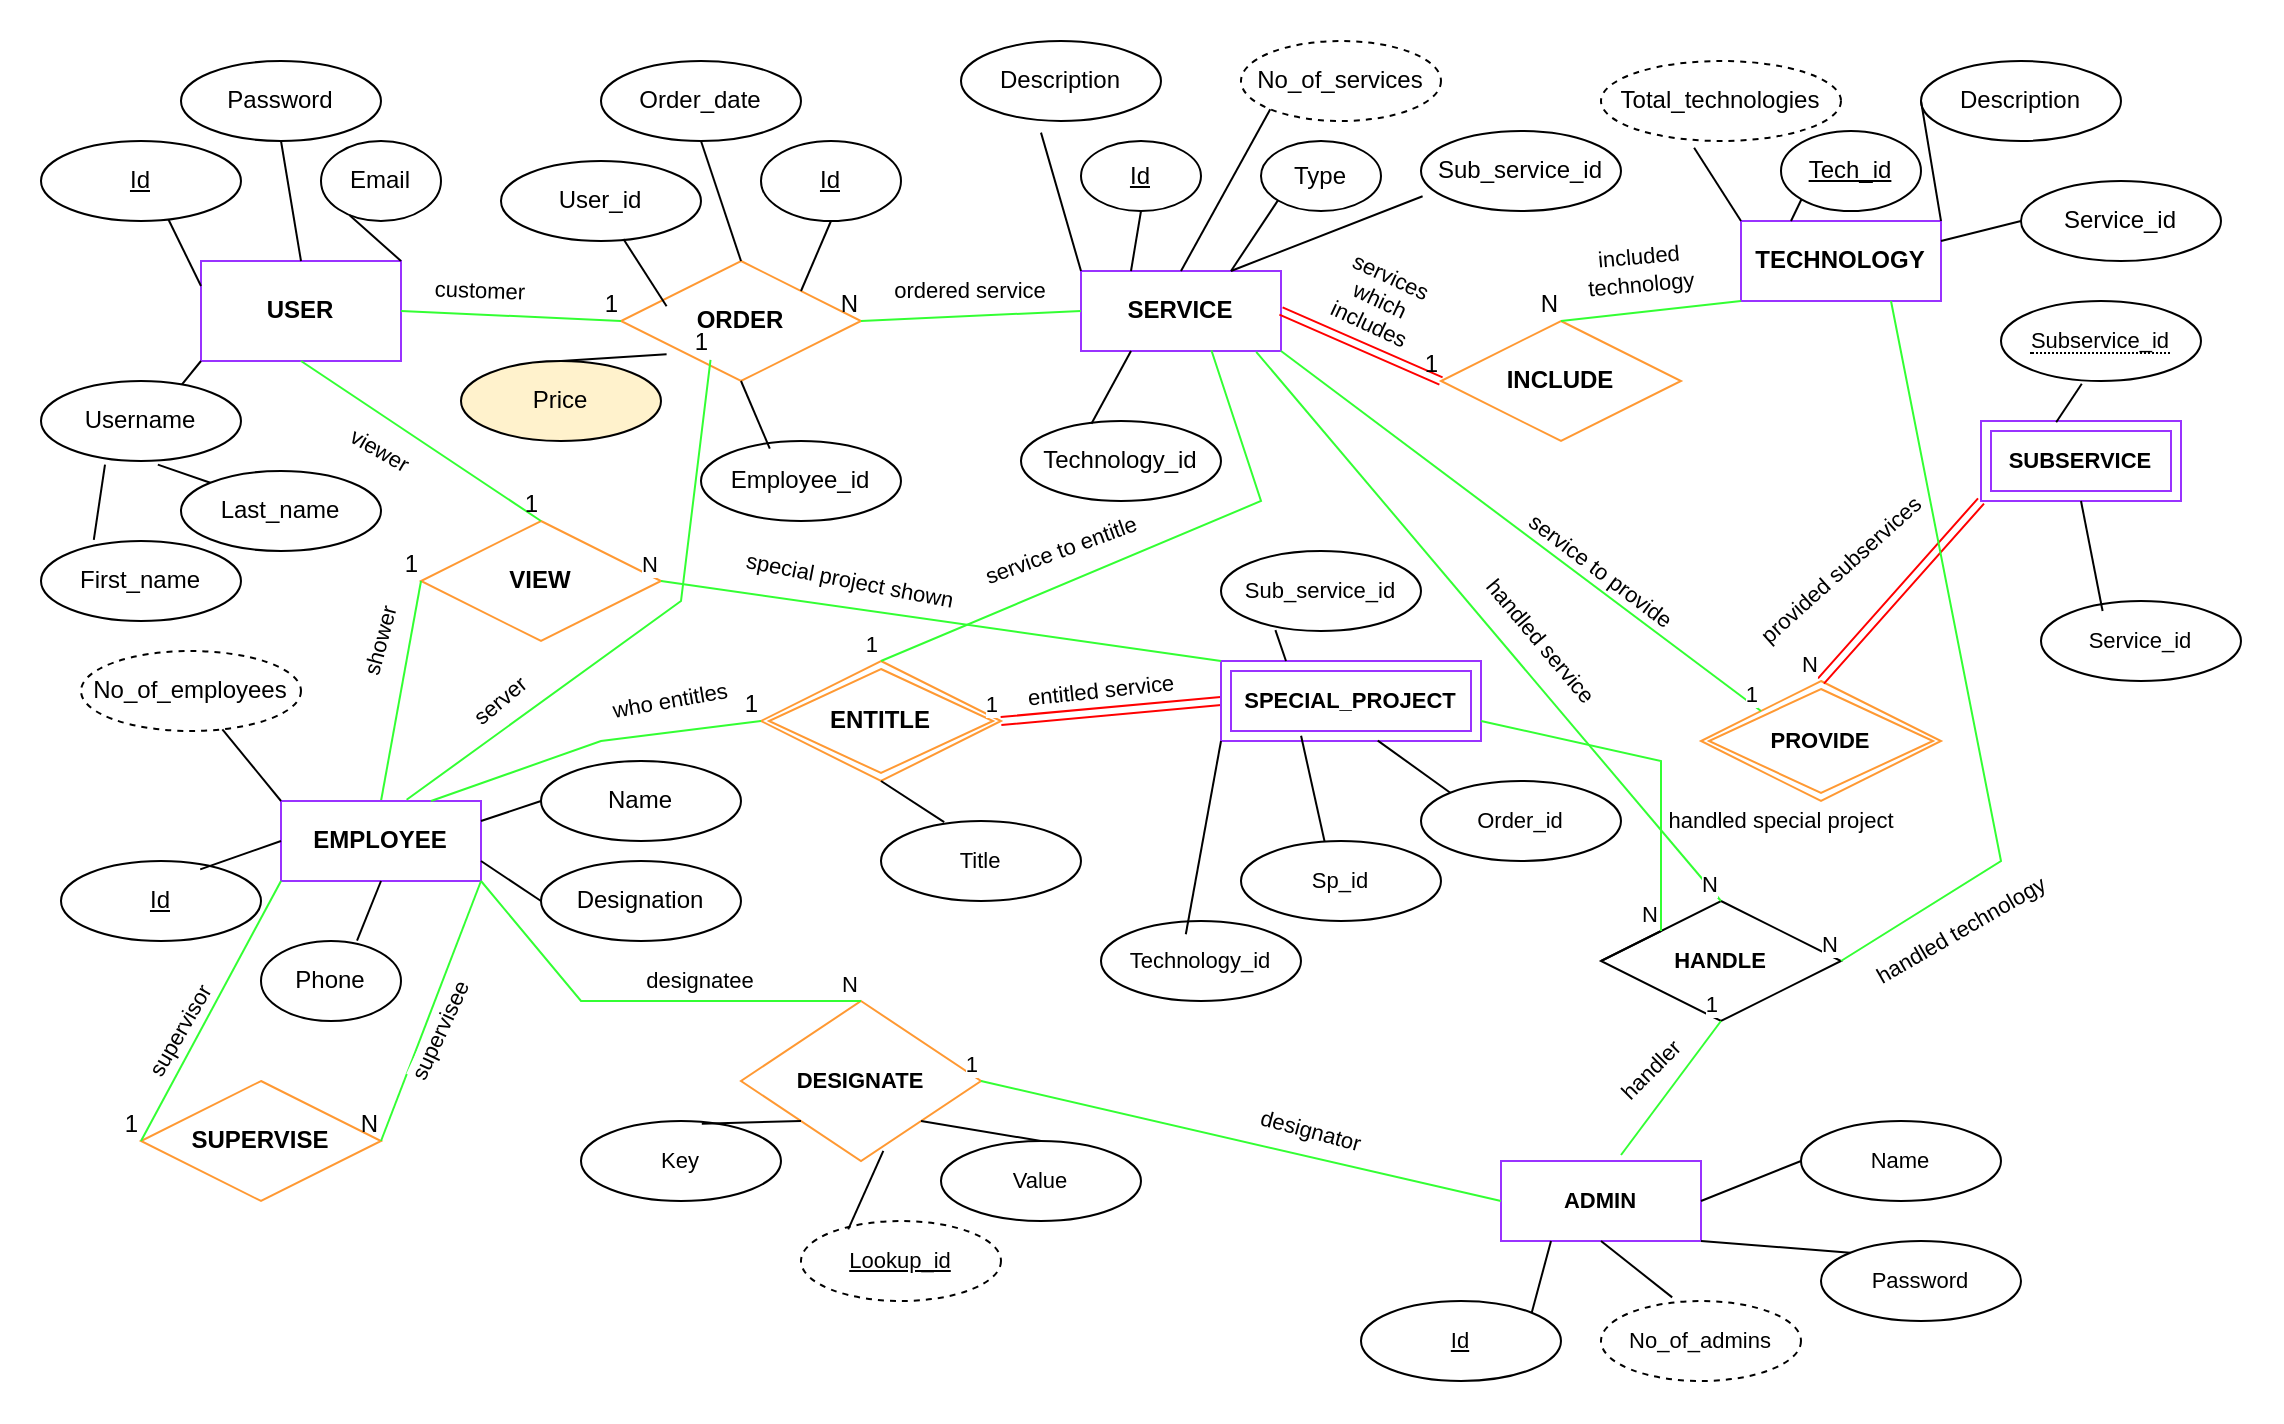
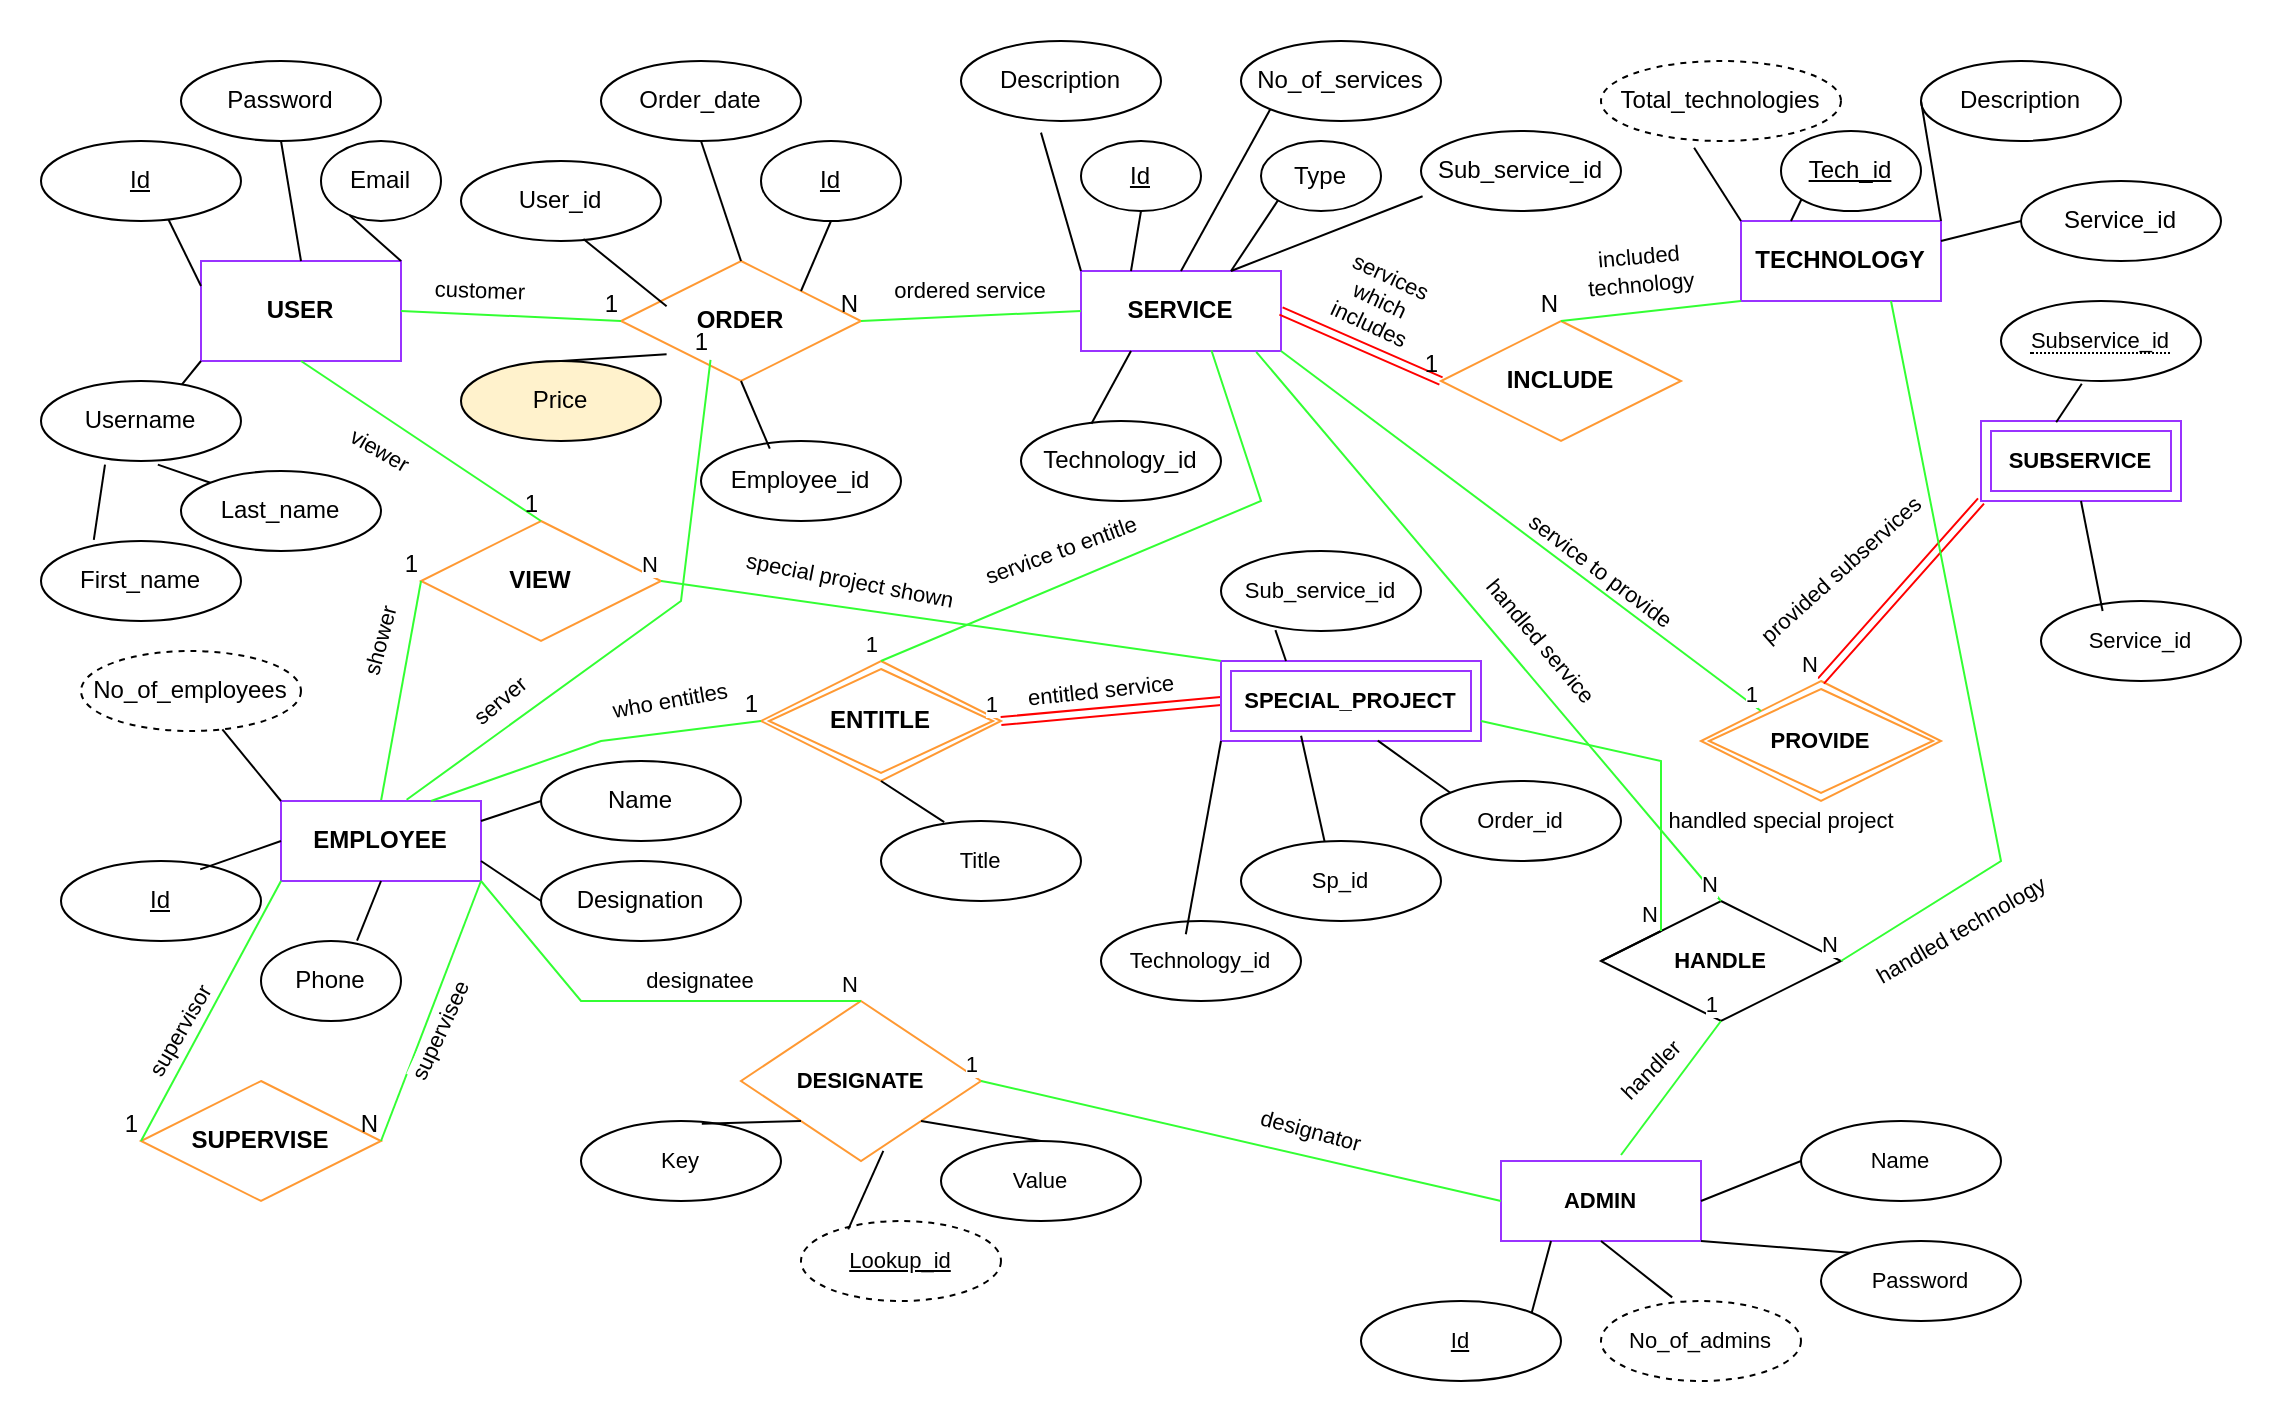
node "No_of_services": style dashed -> solid
node "User_id": moved (601, 201) -> (561, 201)
